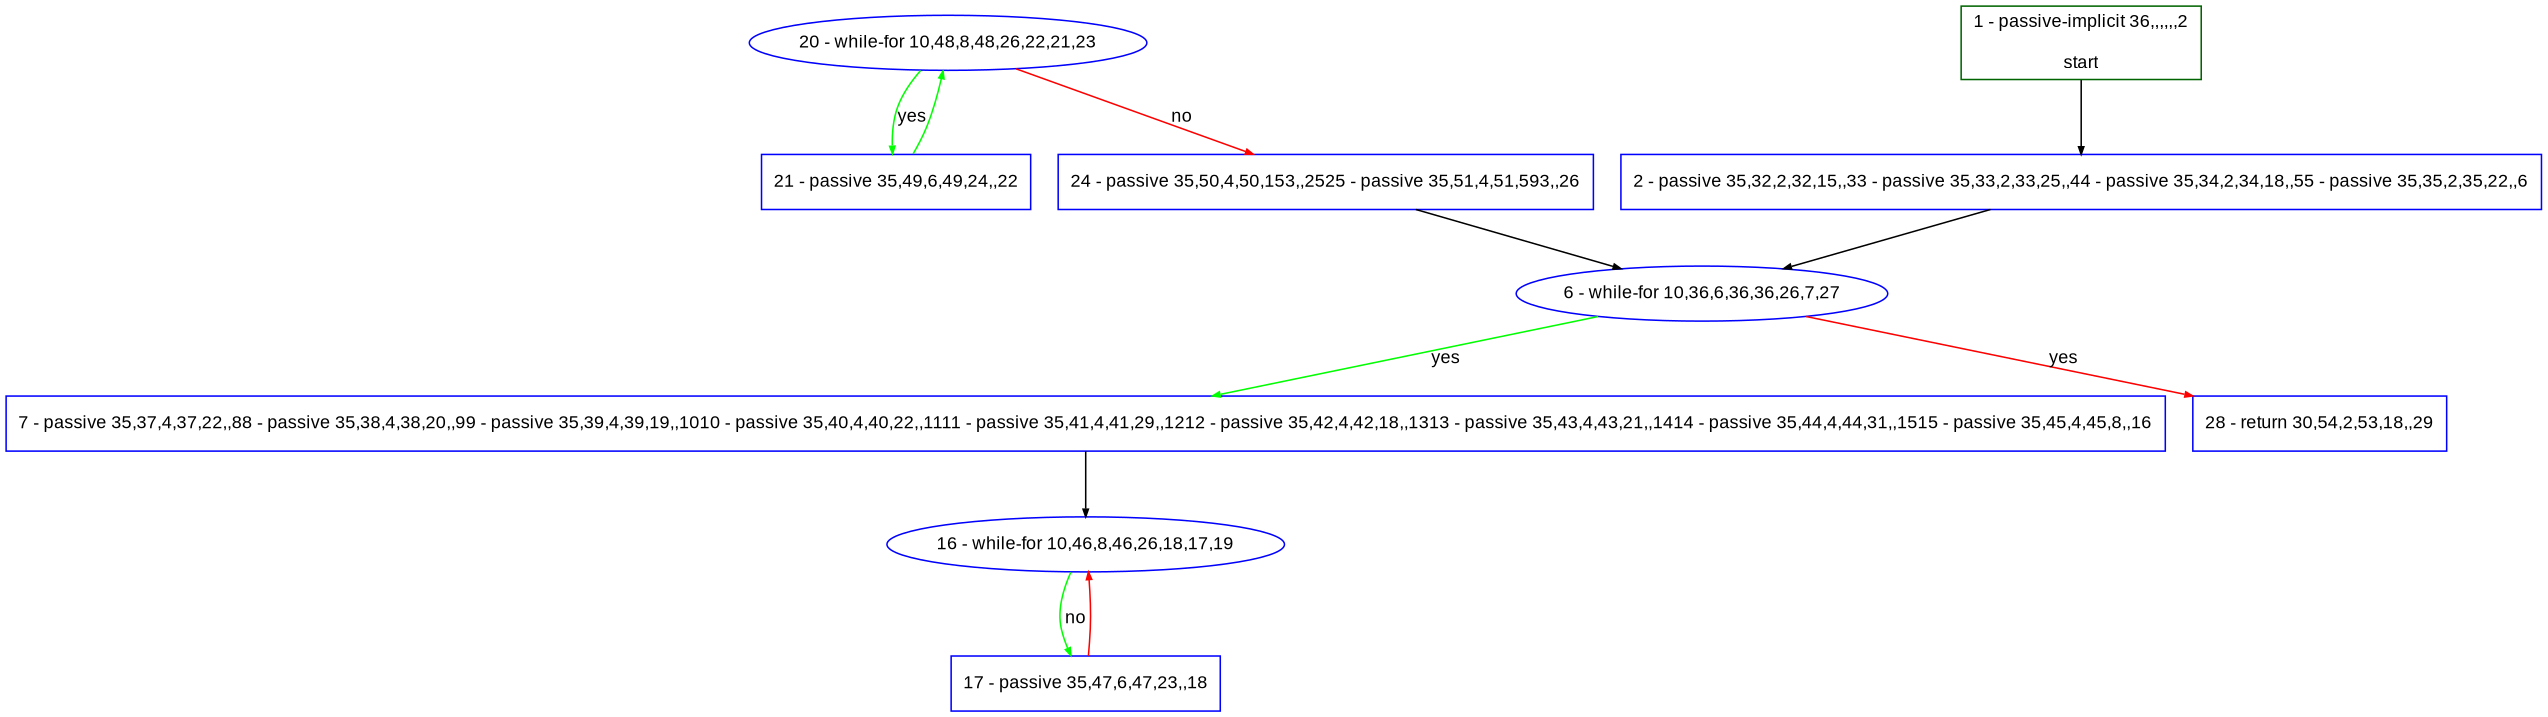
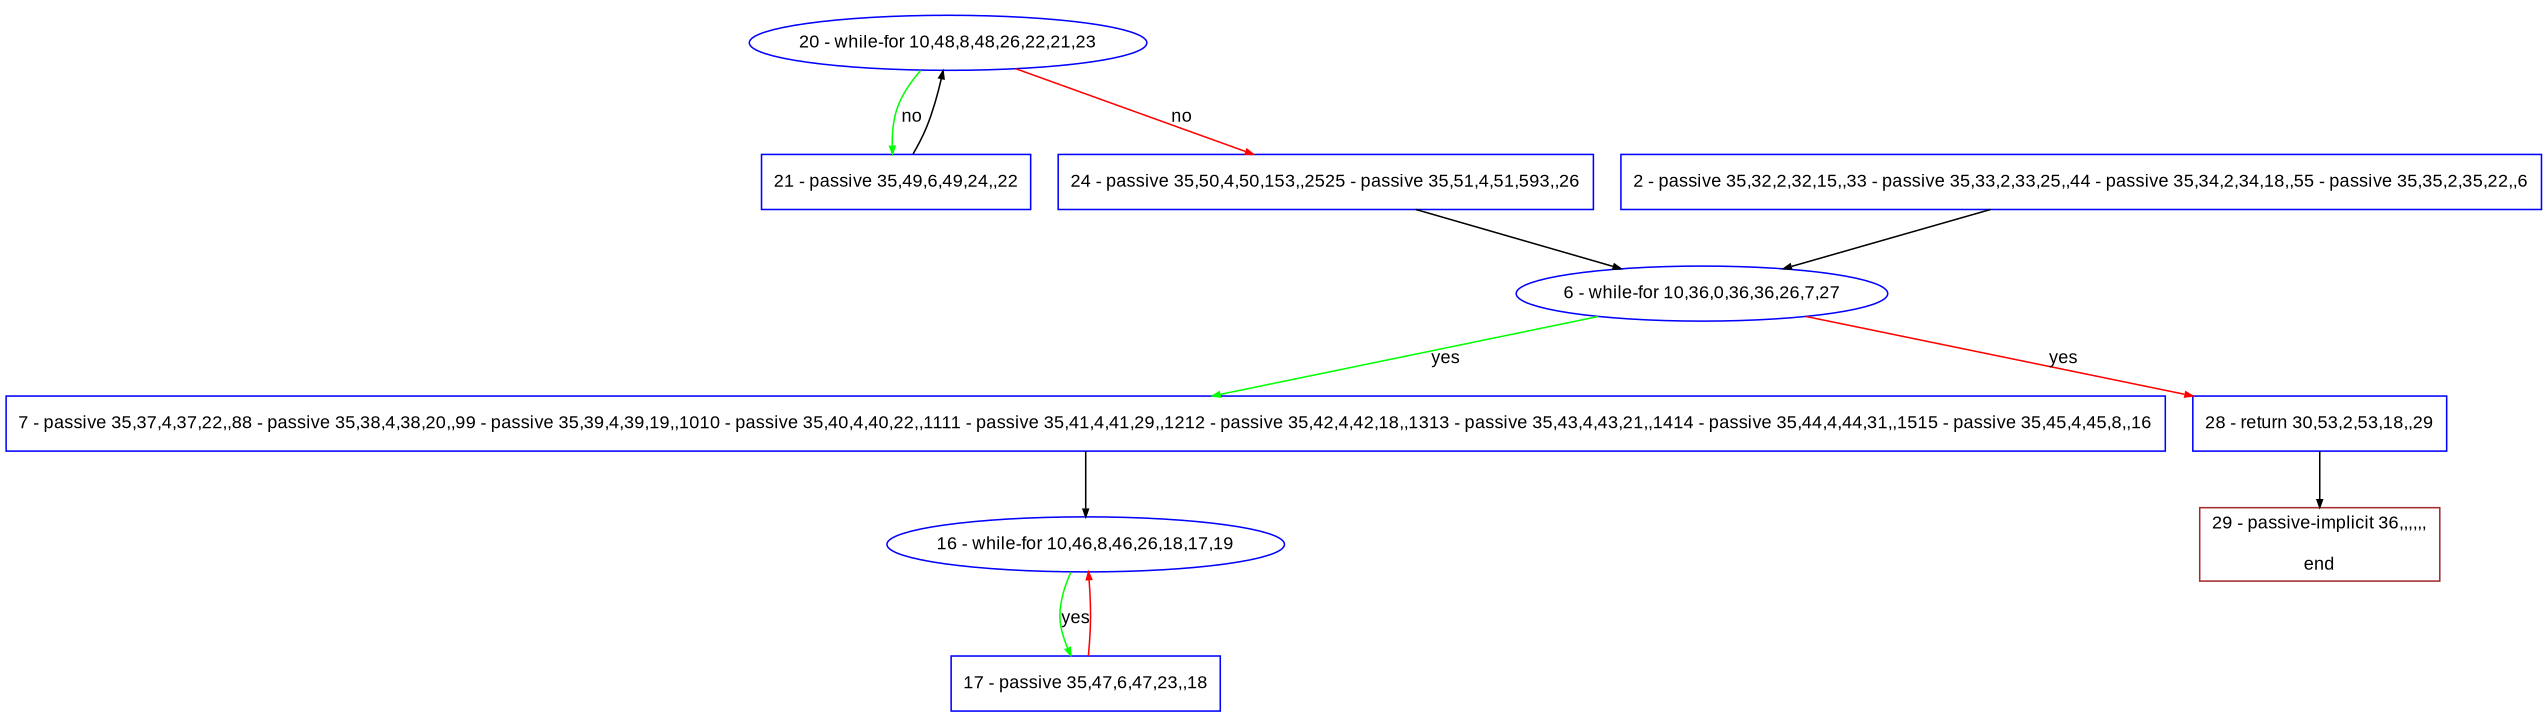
node "1 - passive-implicit 36,,,,,,2 start": removed
edge "20 - while-for 10,48,8,48,26,22,21,23" -> "21 - passive 35,49,6,49,24,,22": label "yes" -> "no"
edge "21 - passive 35,49,6,49,24,,22" -> "20 - while-for 10,48,8,48,26,22,21,23": color #00ff00 -> #000000
node "6 - while-for 10,36,6,36,36,26,7,27": label "6 - while-for 10,36,6,36,36,26,7,27" -> "6 - while-for 10,36,0,36,36,26,7,27"
node "28 - return 30,54,2,53,18,,29": label "28 - return 30,54,2,53,18,,29" -> "28 - return 30,53,2,53,18,,29"
node "29 - passive-implicit 36,,,,,, end": added
edge "16 - while-for 10,46,8,46,26,18,17,19" -> "17 - passive 35,47,6,47,23,,18": label "no" -> "yes"
